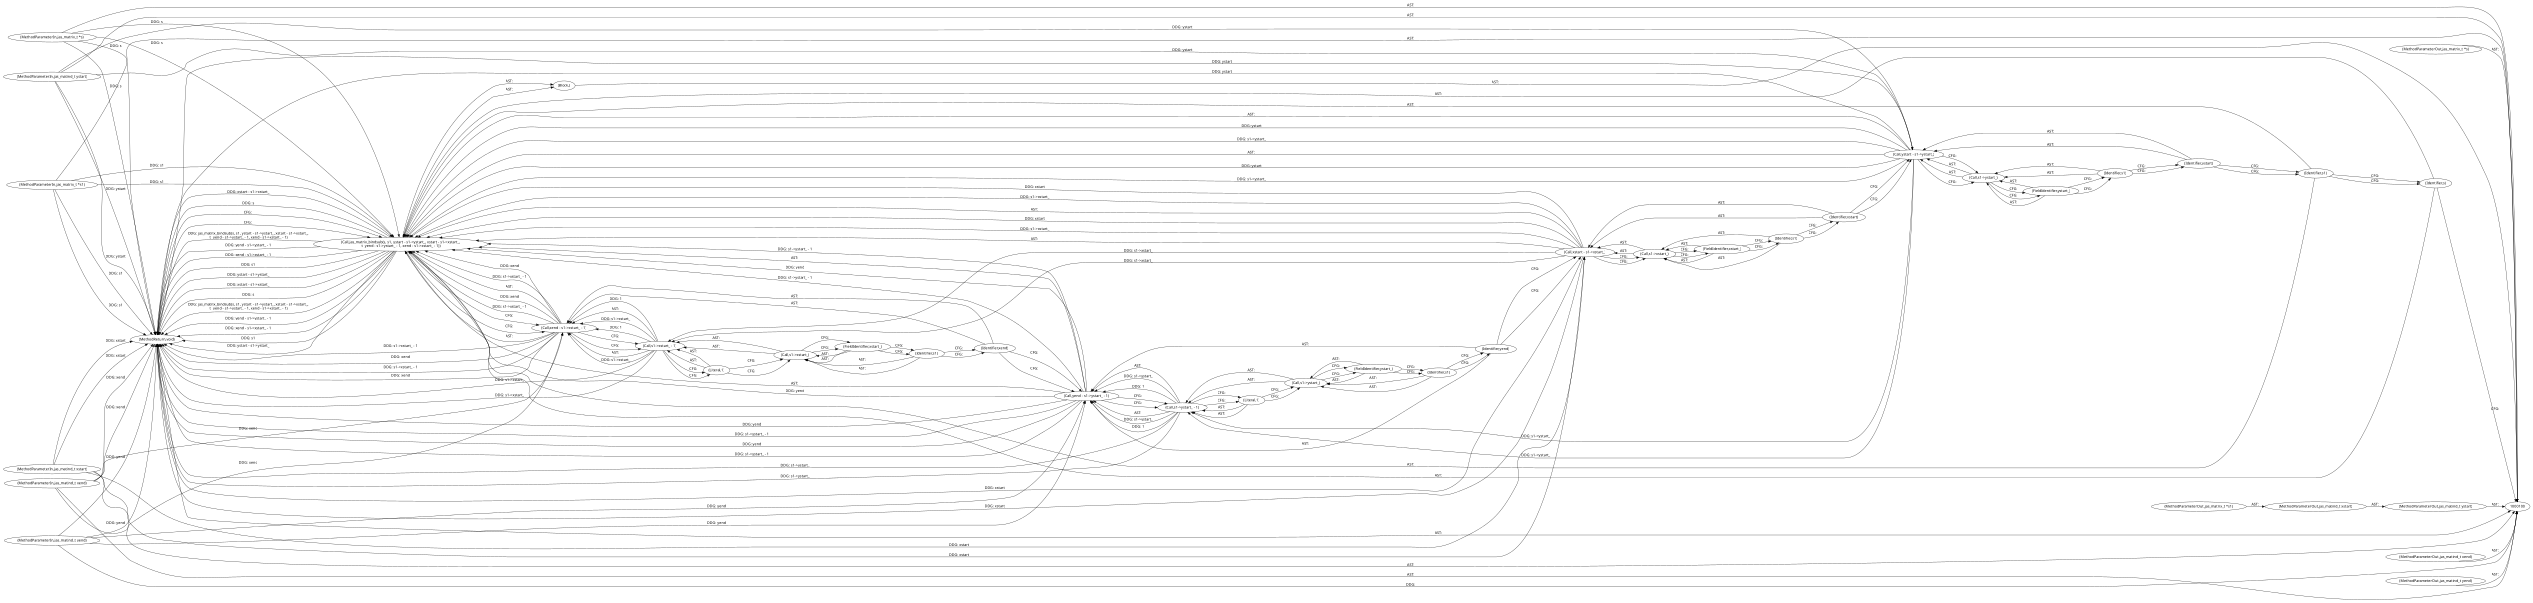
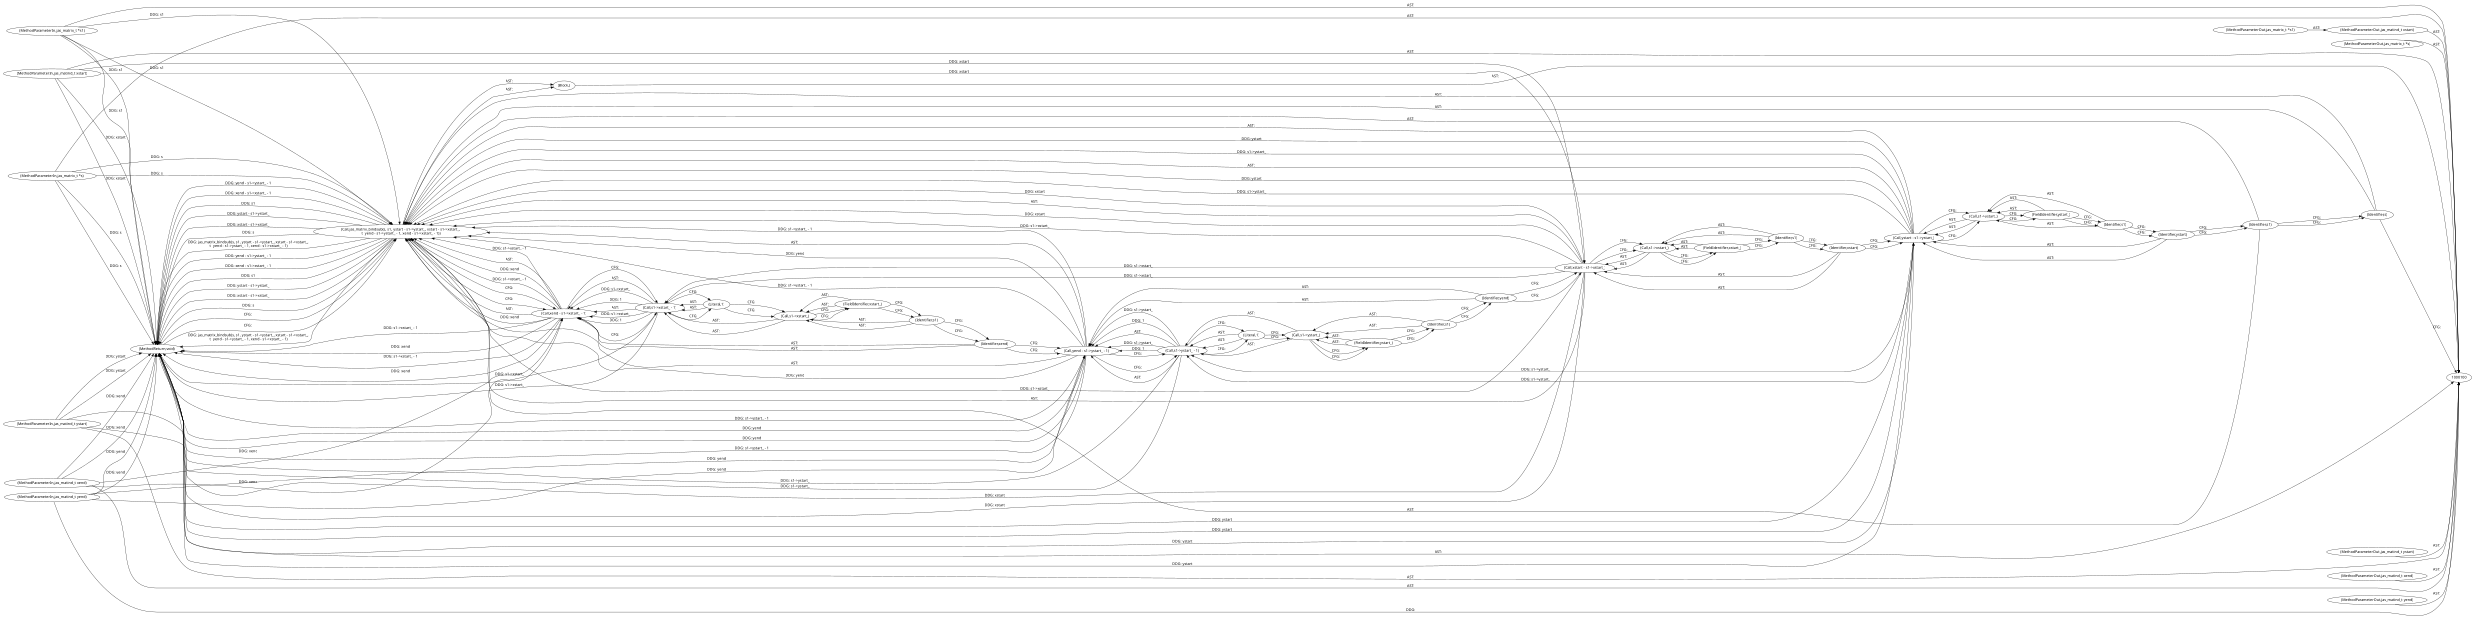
edge "(MethodParameterOut,jas_matind_t xstart)" -> "(MethodParameterOut,jas_matind_t ystart)": now "(MethodParameterOut,jas_matind_t xstart)" -> "1000100"
